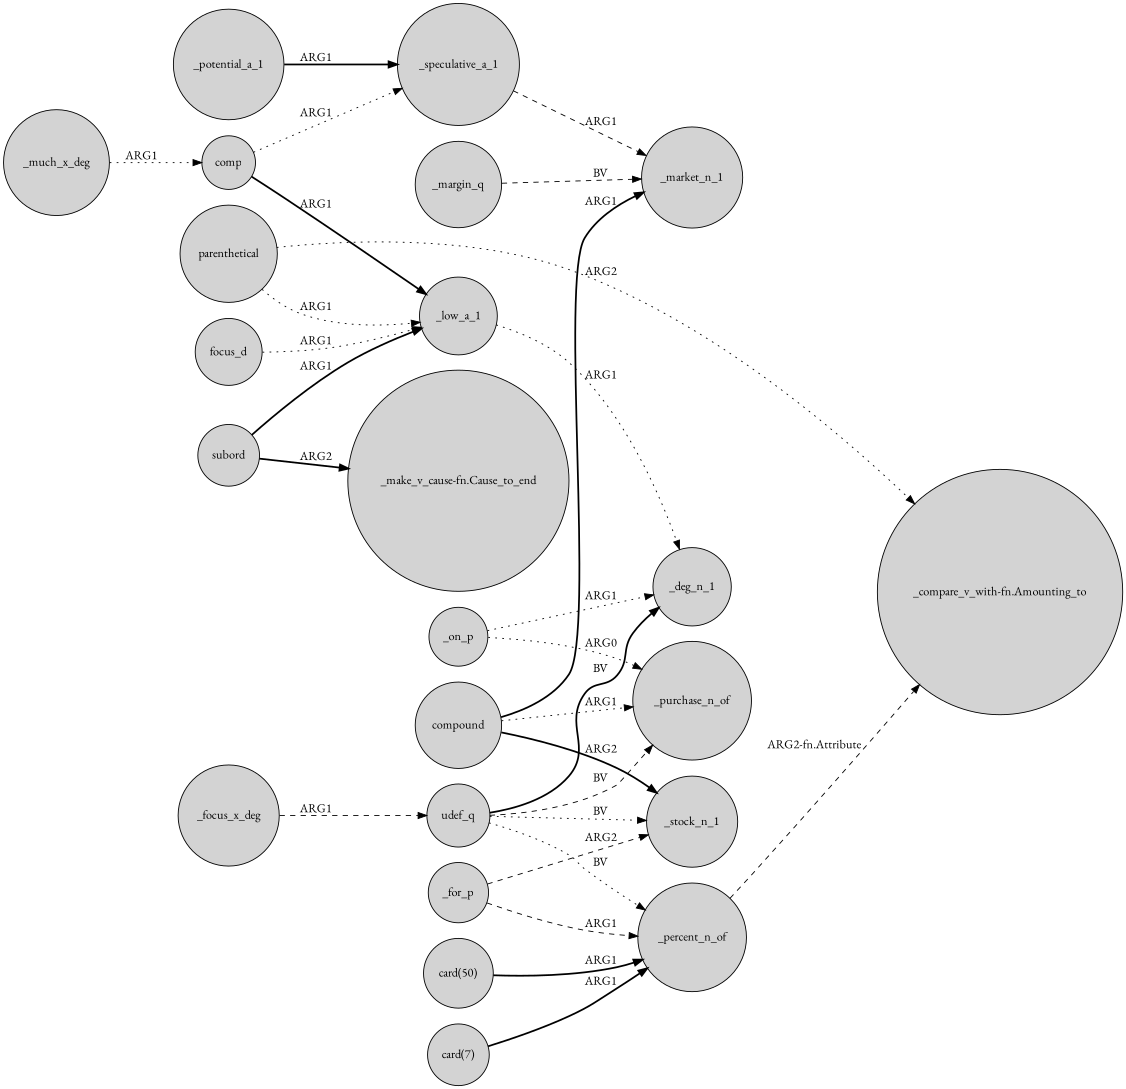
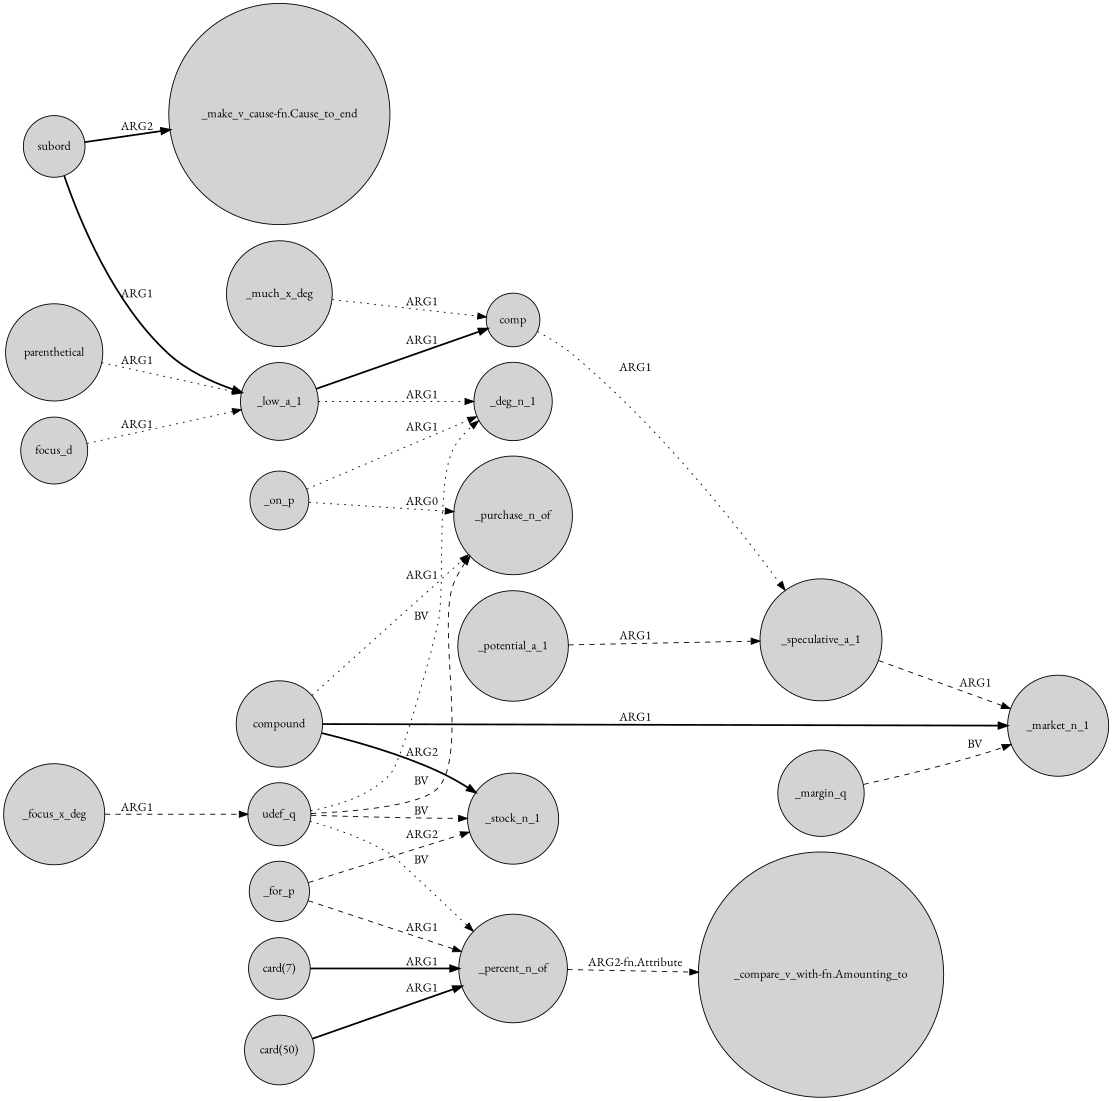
edge "_potential_a_1" -> "_speculative_a_1": style bold -> dashed
edge "comp" -> "_low_a_1": reversed
edge "parenthetical" -> "_compare_v_with-fn.Amounting_to": removed, label "ARG2"
edge "udef_q" -> "_deg_n_1": style bold -> dotted
edge "udef_q" -> "_stock_n_1": style dotted -> dashed
